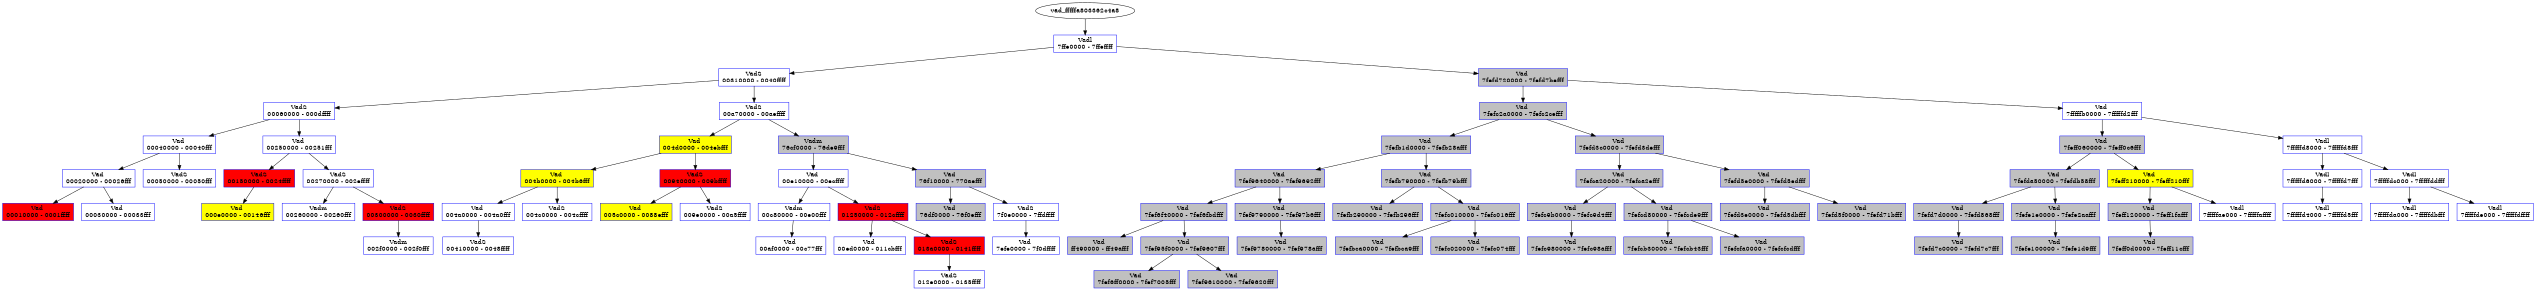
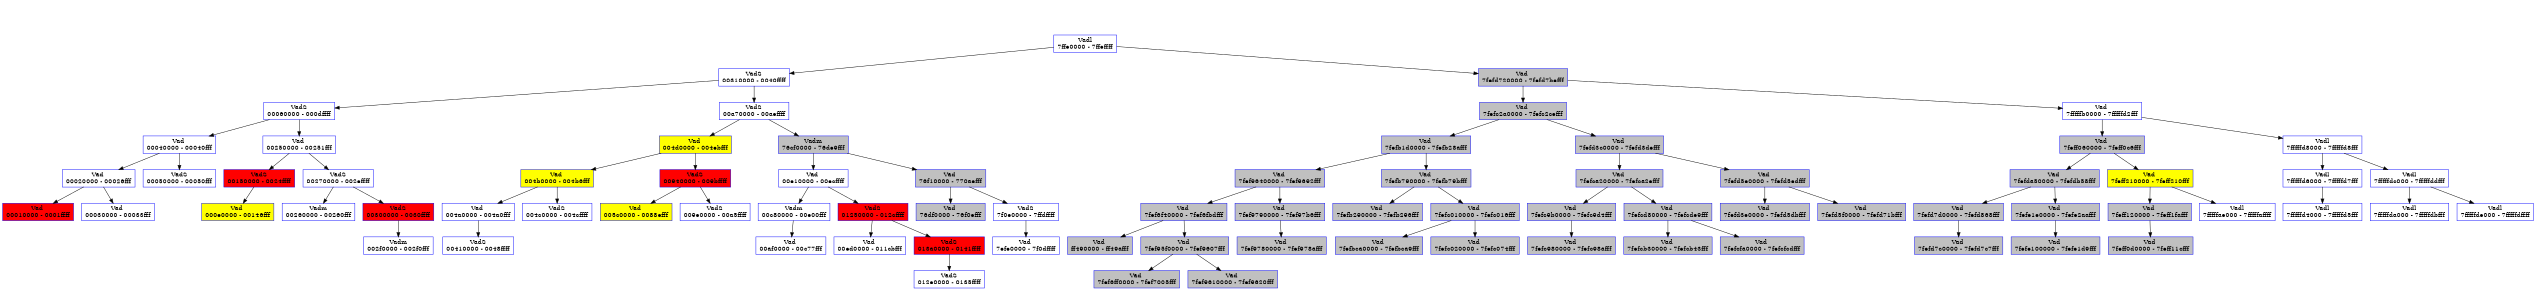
node "vad_fffffa803362c4a8": removed
